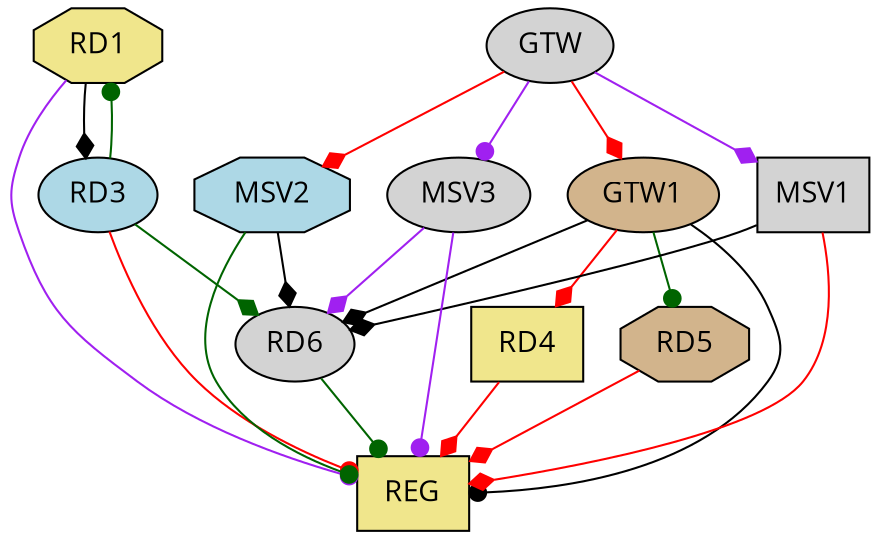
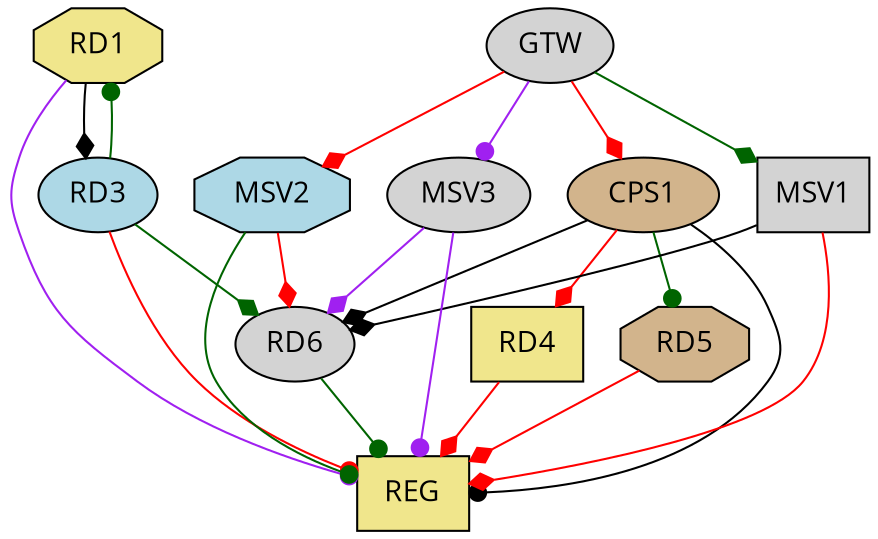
edge "GTW" -> "MSV1": color purple -> darkgreen
node "GTW1": label "GTW1" -> "CPS1"
edge "MSV2" -> "RD6": color black -> red
